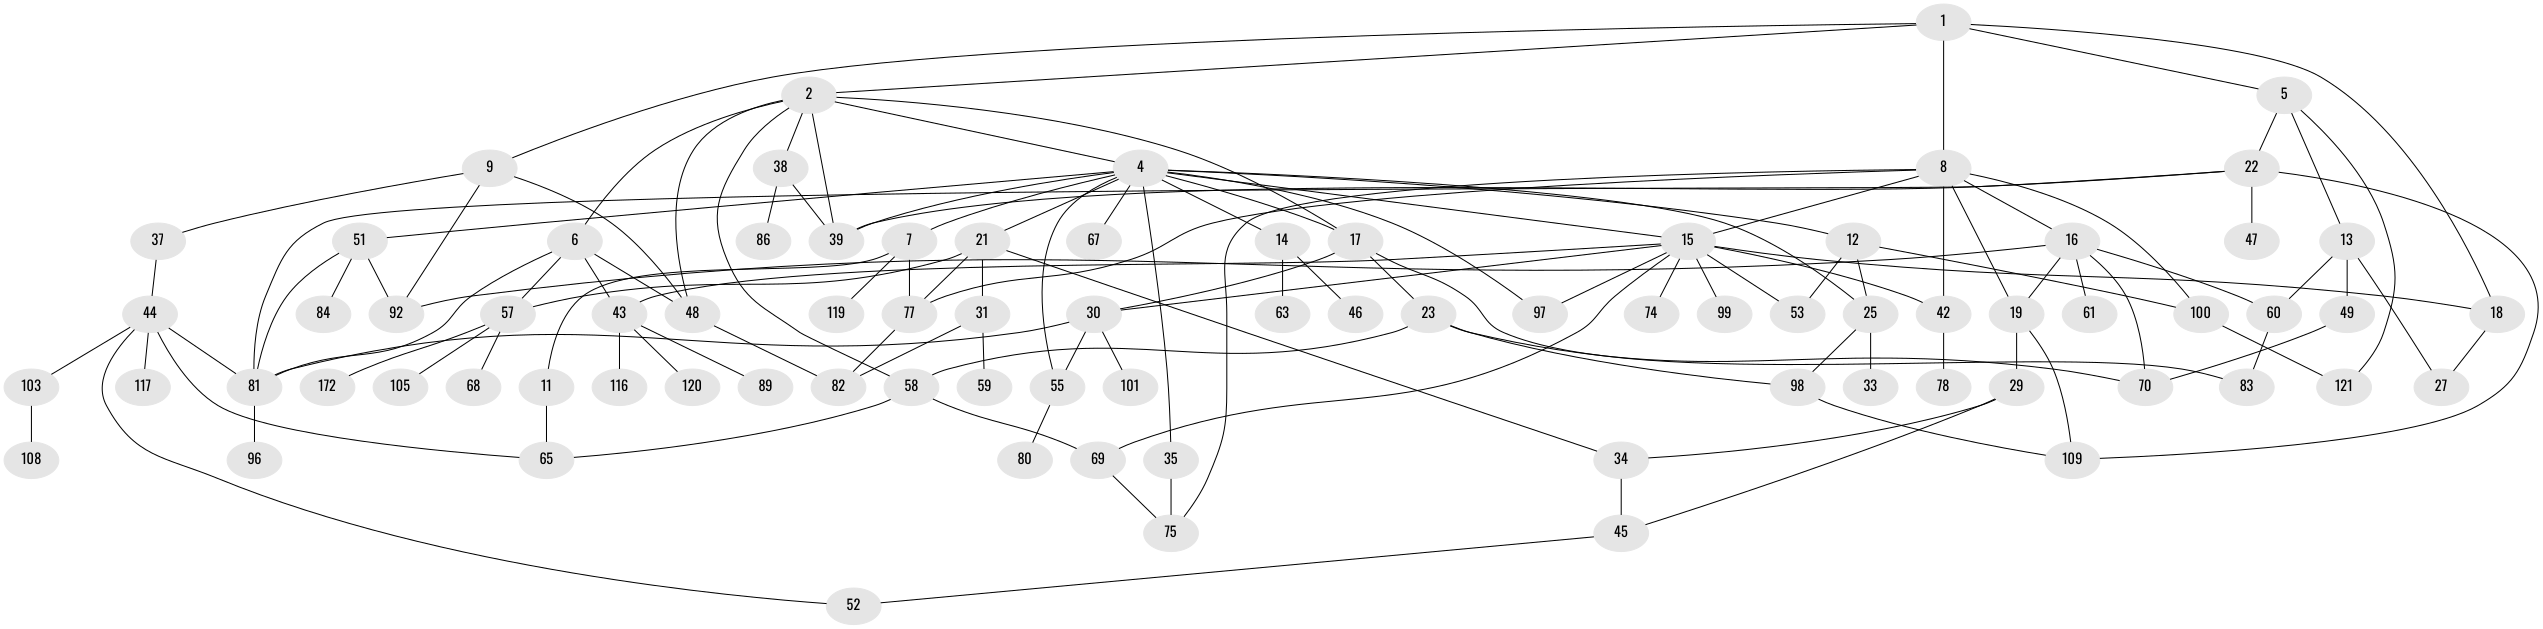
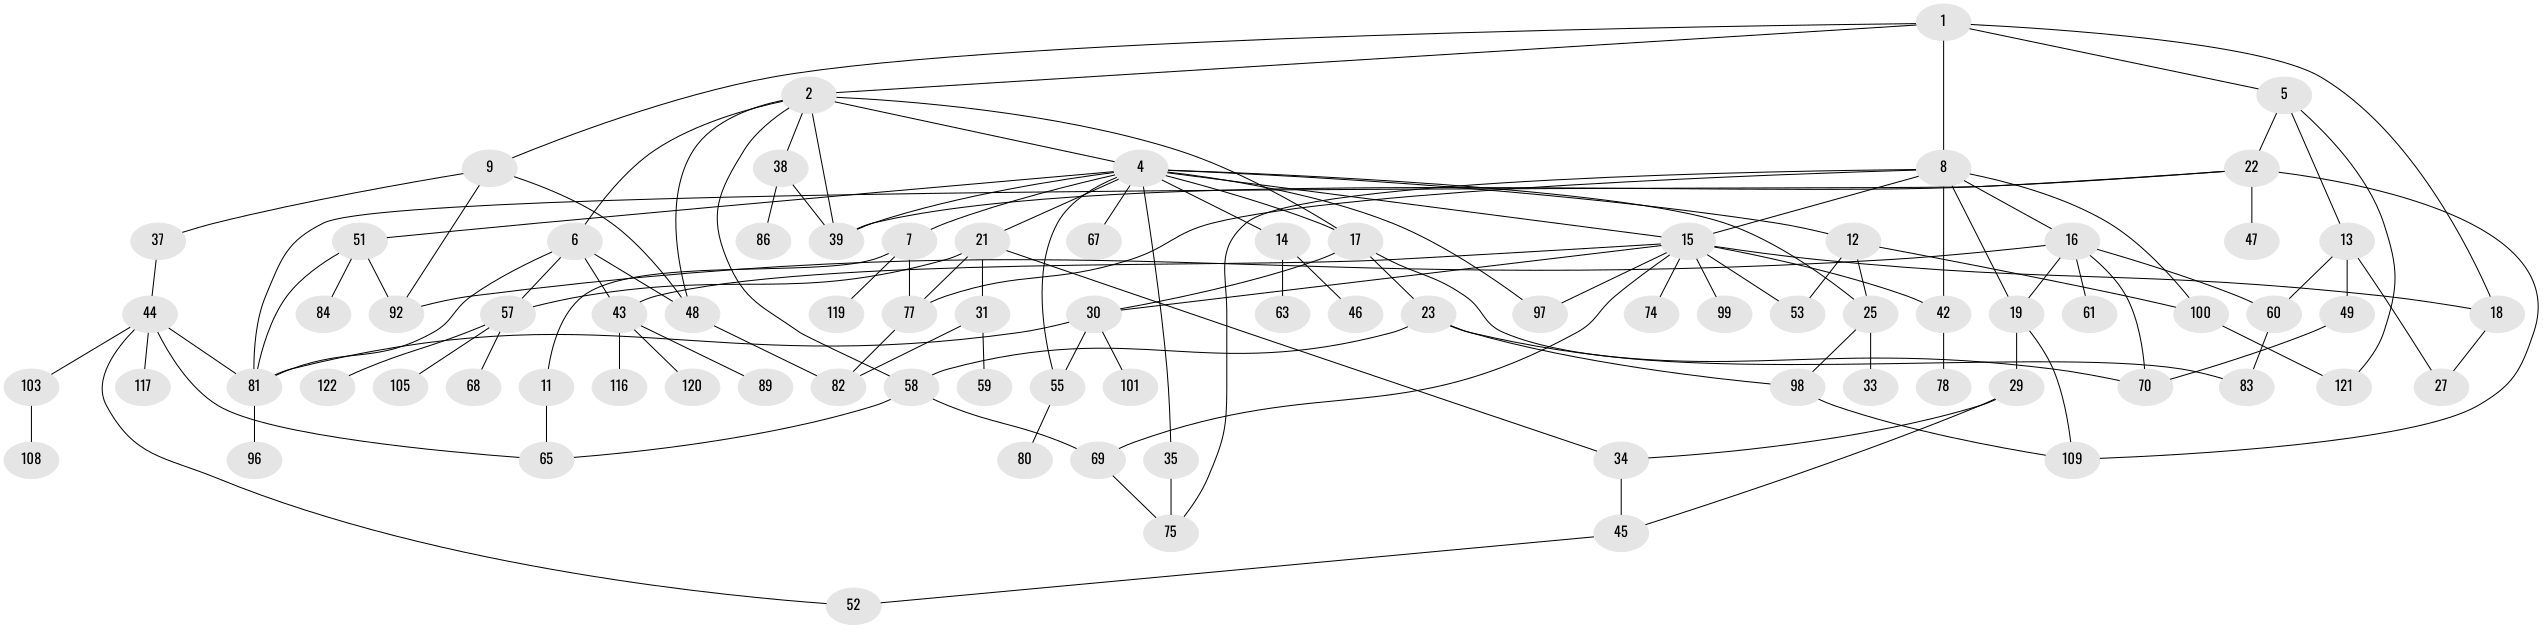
node "172": label "172" -> "122"
